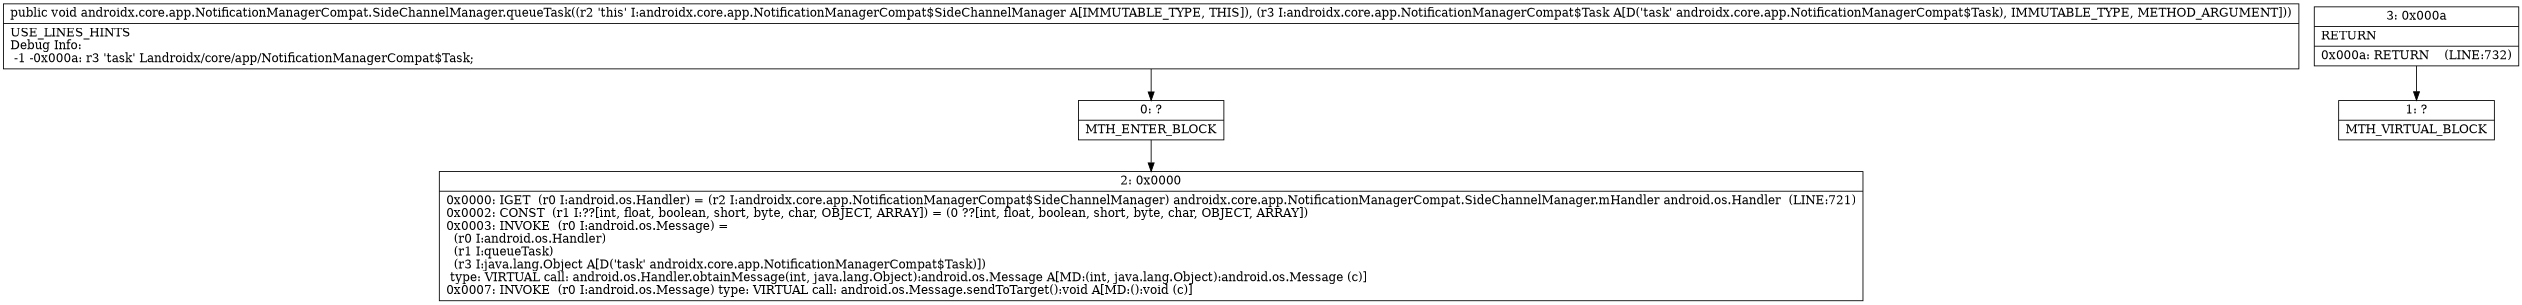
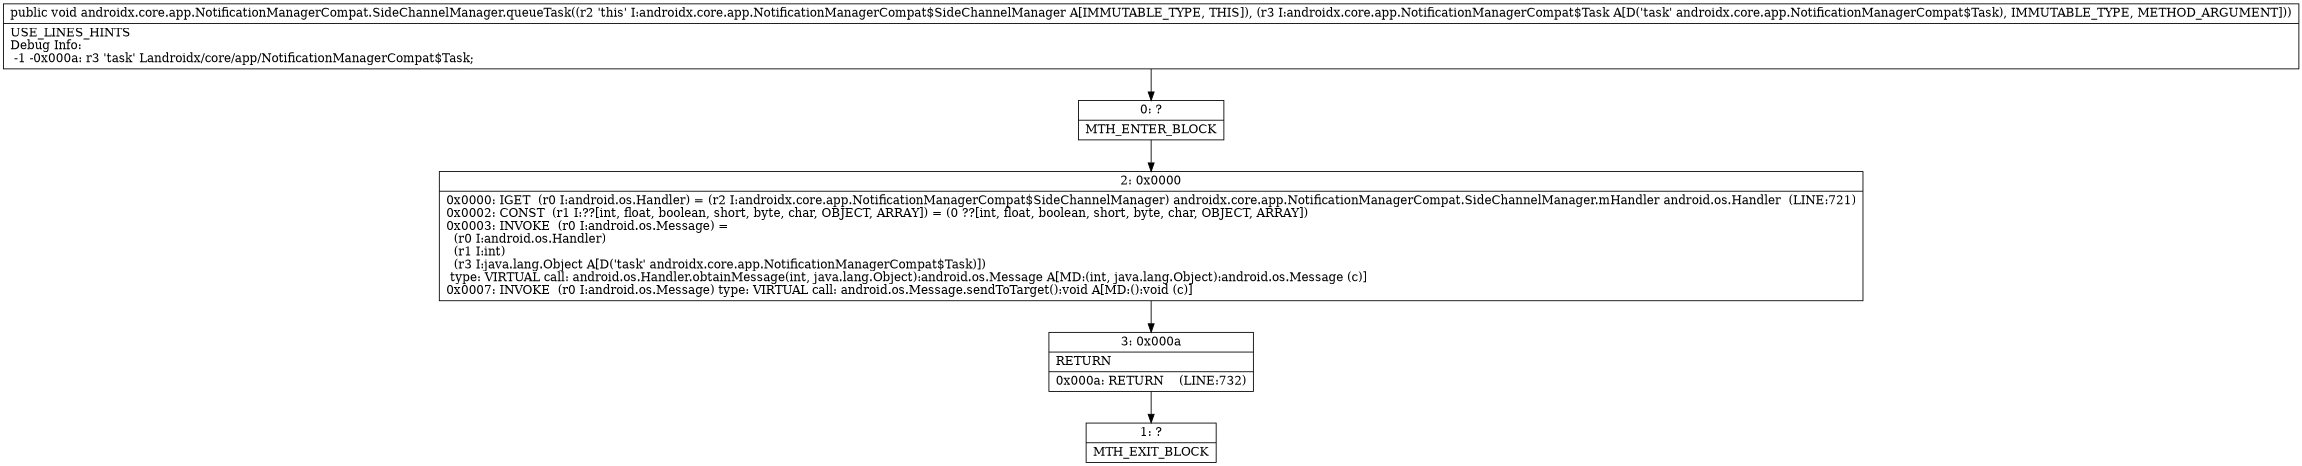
node "1: ?": text "MTH_VIRTUAL_BLOCK" -> "MTH_EXIT_BLOCK"
node "2: 0x0000": text "(r1 I:queueTask)" -> "(r1 I:int)"
edge "2: 0x0000" -> "3: 0x000a": added
